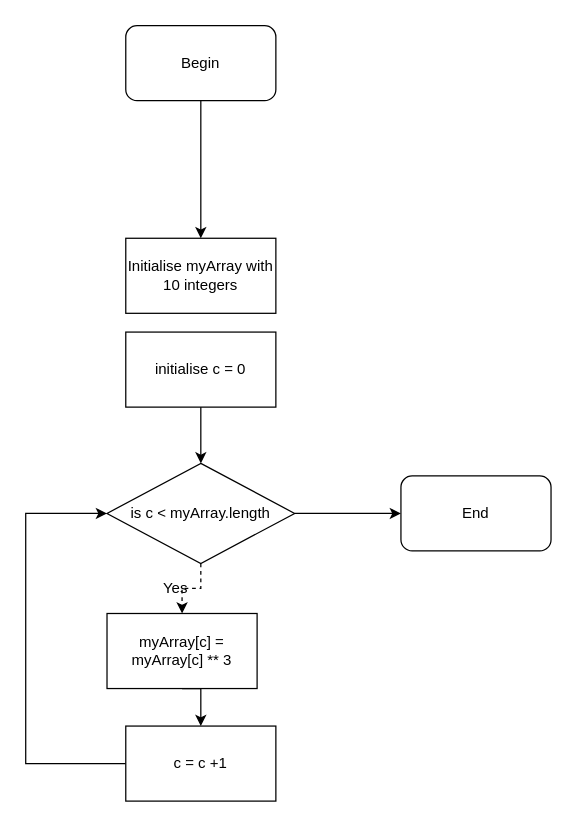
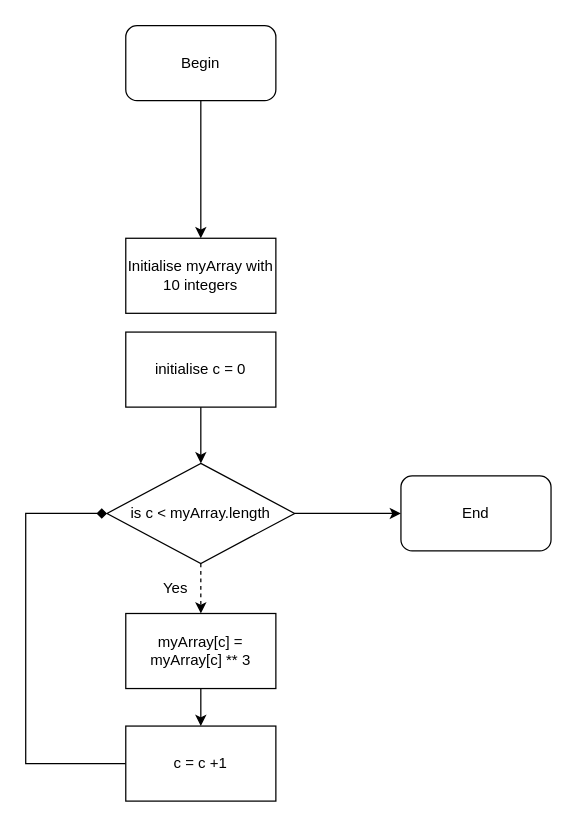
edge "c = c +1" -> "is c < myArray.length": arrowhead classic -> diamond
node "myArray[c] = myArray[c] ** 3": moved (182, 651) -> (201, 651)
